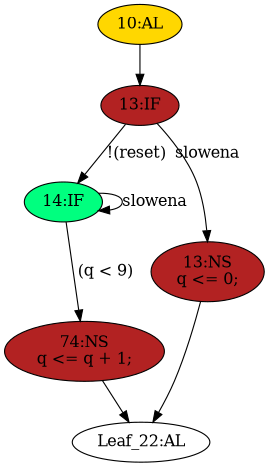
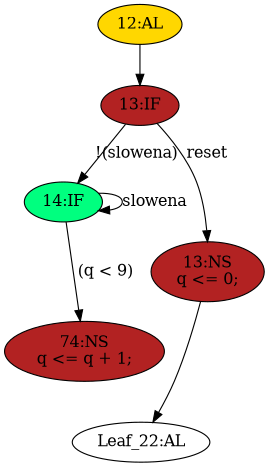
node "10:AL": label "10:AL" -> "12:AL"
edge "13:IF" -> "14:IF": label "!(reset)" -> "!(slowena)"
edge "13:IF" -> "13:NS q <= 0;": label "slowena" -> "reset"
edge "74:NS q <= q + 1;" -> "Leaf_22:AL": removed
